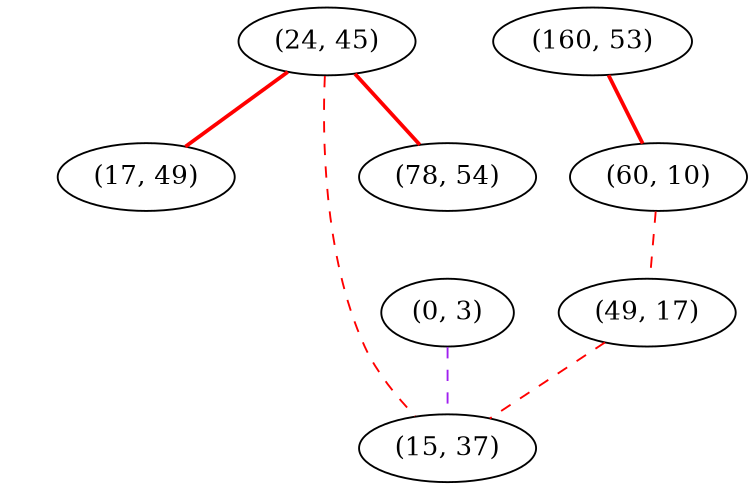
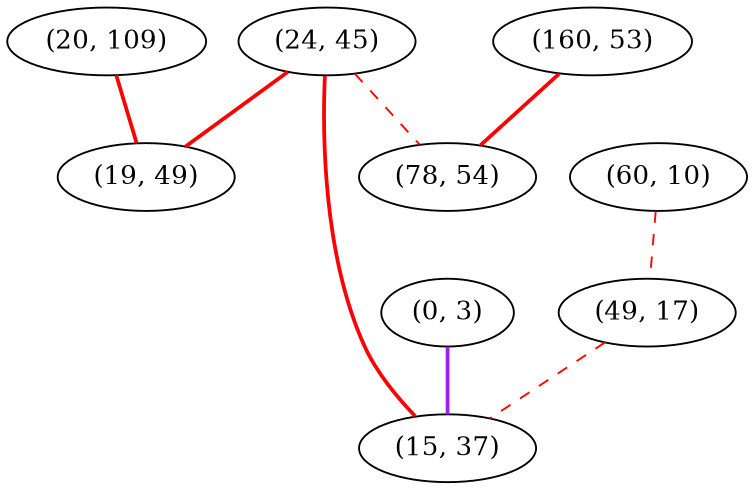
node "(20, 109)": added
edge "(24, 45)" -- "(78, 54)": style bold -> dashed
edge "(160, 53)" -- "(60, 10)": now "(160, 53)" -- "(78, 54)"
node "(17, 49)": label "(17, 49)" -> "(19, 49)"
edge "(24, 45)" -- "(15, 37)": style dashed -> bold
edge "(0, 3)" -- "(15, 37)": style dashed -> bold
